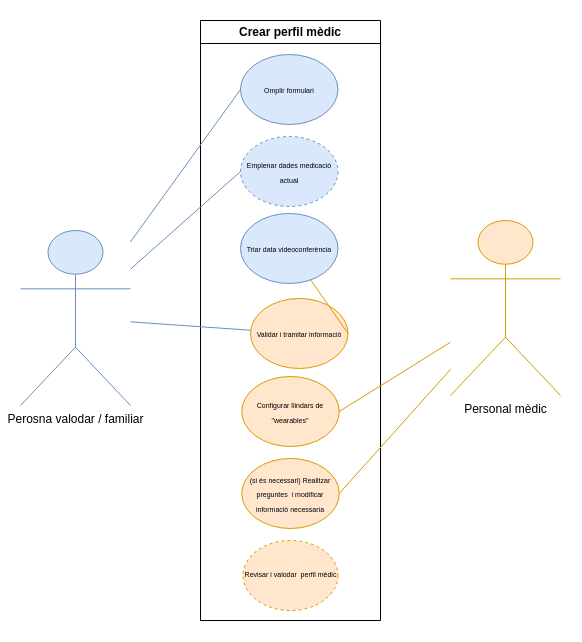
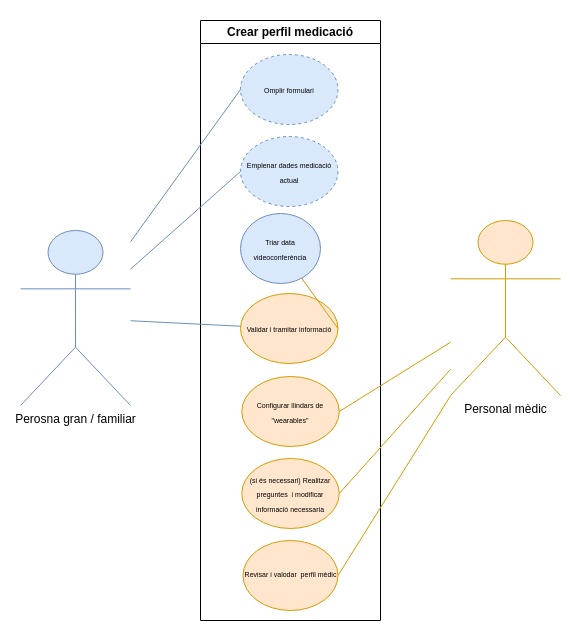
node "Crear perfil mèdic": label "Crear perfil mèdic" -> "Crear perfil medicació"
node "Omplir formulari": style solid -> dashed
node "Triar data videoconferència": size 98x70 -> 80x70
node "Validar i tramitar informació": moved (299, 334) -> (289, 329)
node "Perosna valodar / familiar": label "Perosna valodar / familiar" -> "Perosna gran / familiar"
edge "Personal mèdic" -- "Revisar i valodar perfil mèdic": added
node "Revisar i valodar perfil mèdic": style dashed -> solid
